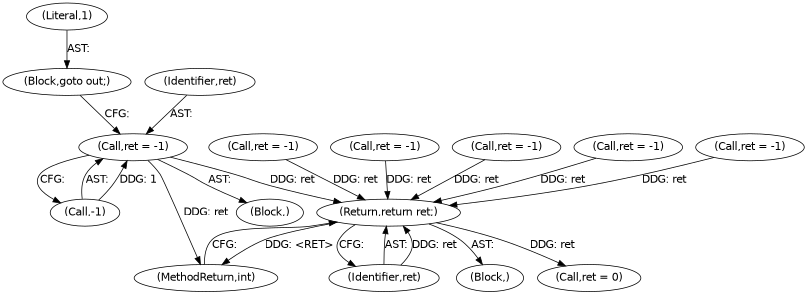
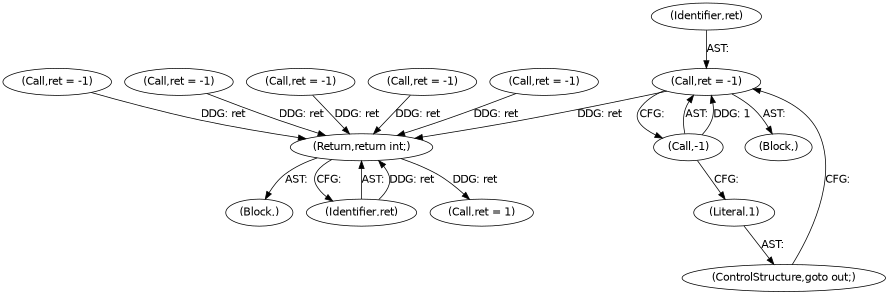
node "(Block,goto out;)": label "(Block,goto out;)" -> "(ControlStructure,goto out;)"
edge "(Call,-1)" -> "(Literal,1)": added, label "CFG:"
node "(Return,return ret;)": label "(Return,return ret;)" -> "(Return,return int;)"
node "(MethodReturn,int)": removed
node "(Call,ret = 0)": label "(Call,ret = 0)" -> "(Call,ret = 1)"
